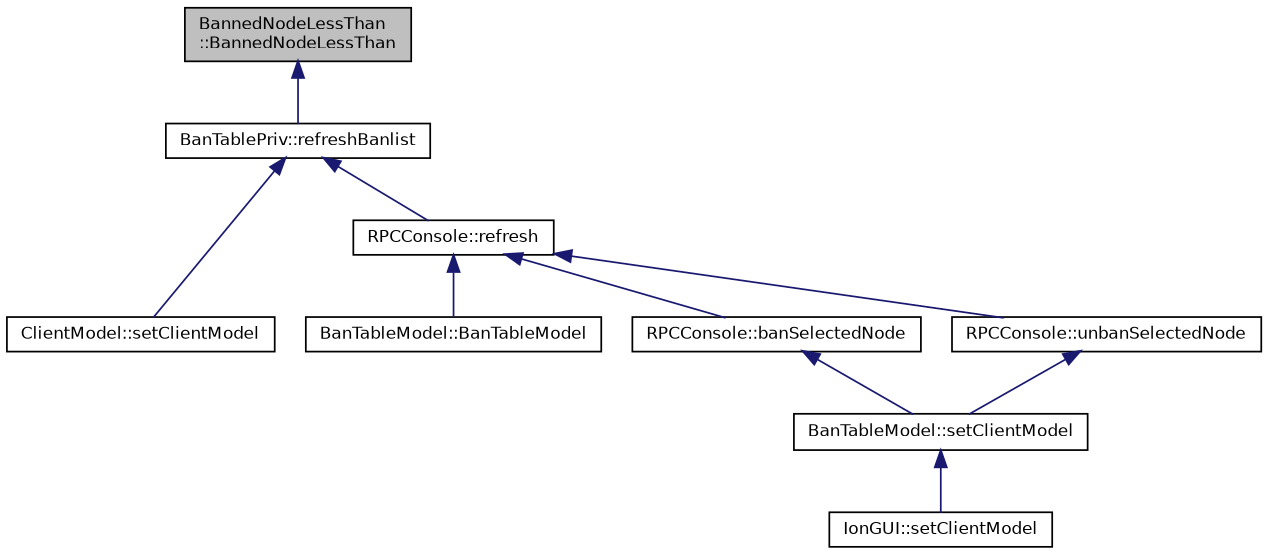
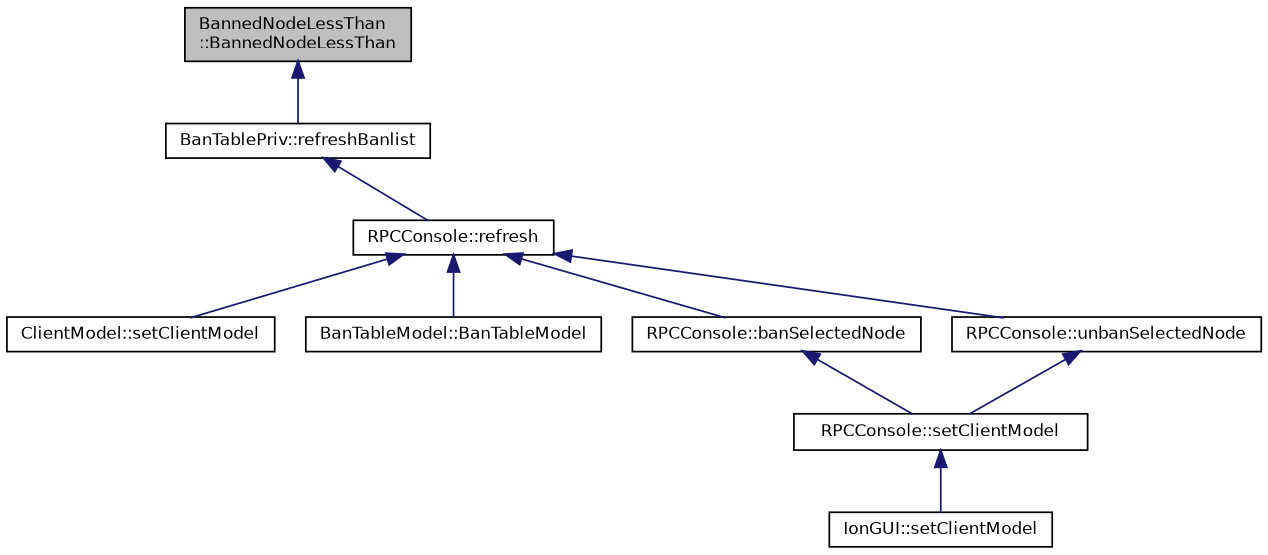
edge "ClientModel::setClientModel" -> "BanTablePriv::refreshBanlist": now "ClientModel::setClientModel" -> "RPCConsole::refresh"
node "BanTableModel::setClientModel": label "BanTableModel::setClientModel" -> "RPCConsole::setClientModel"
